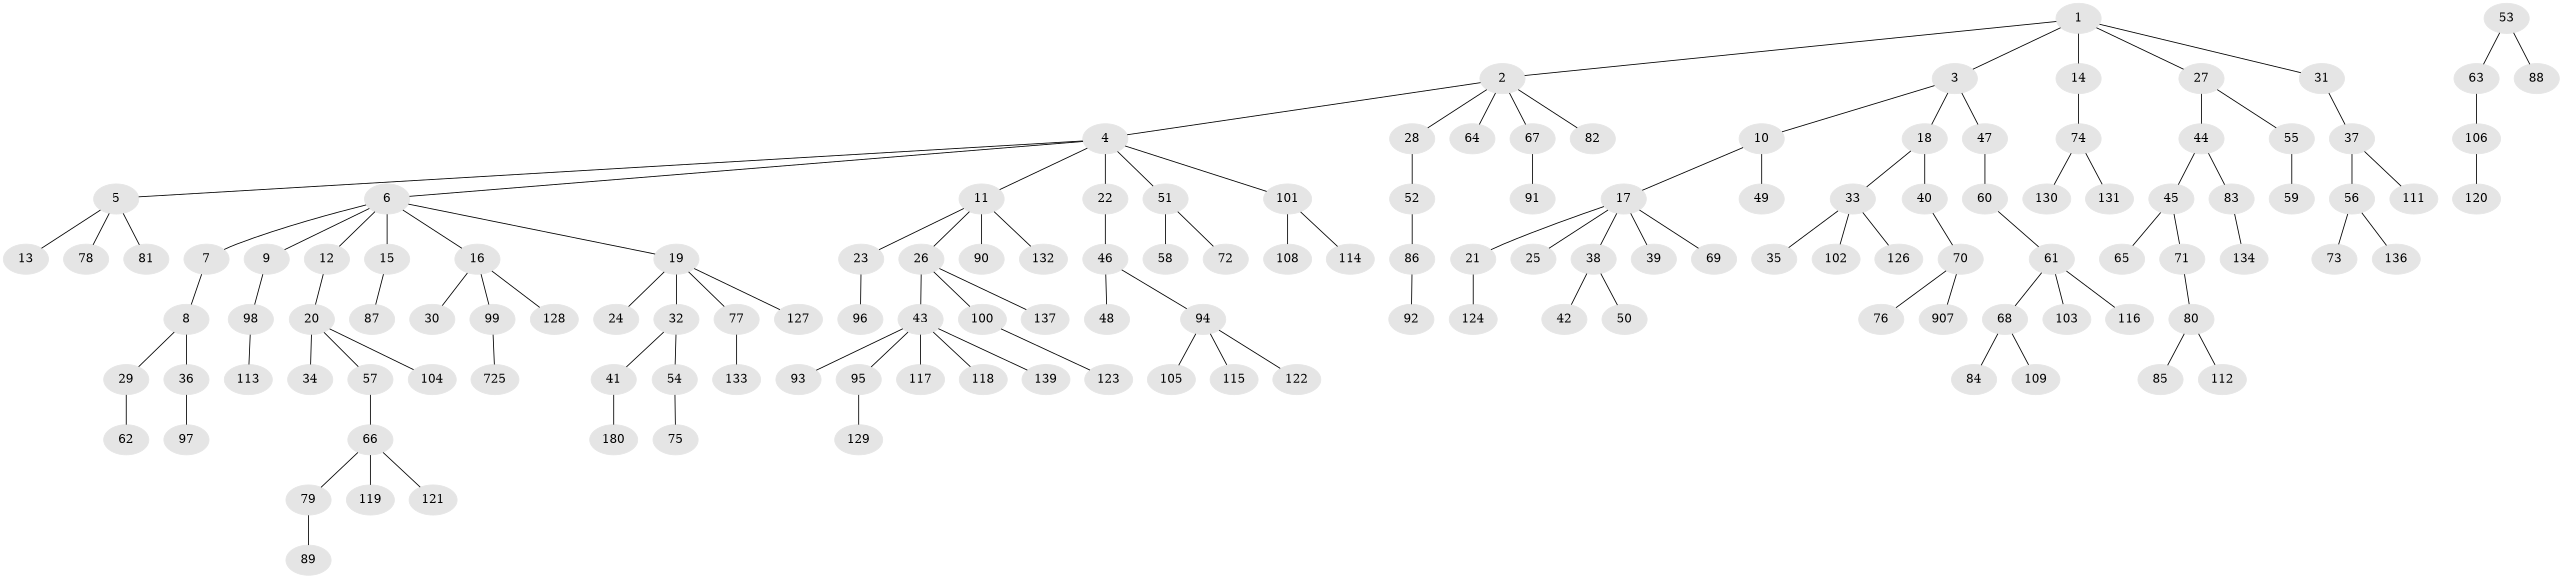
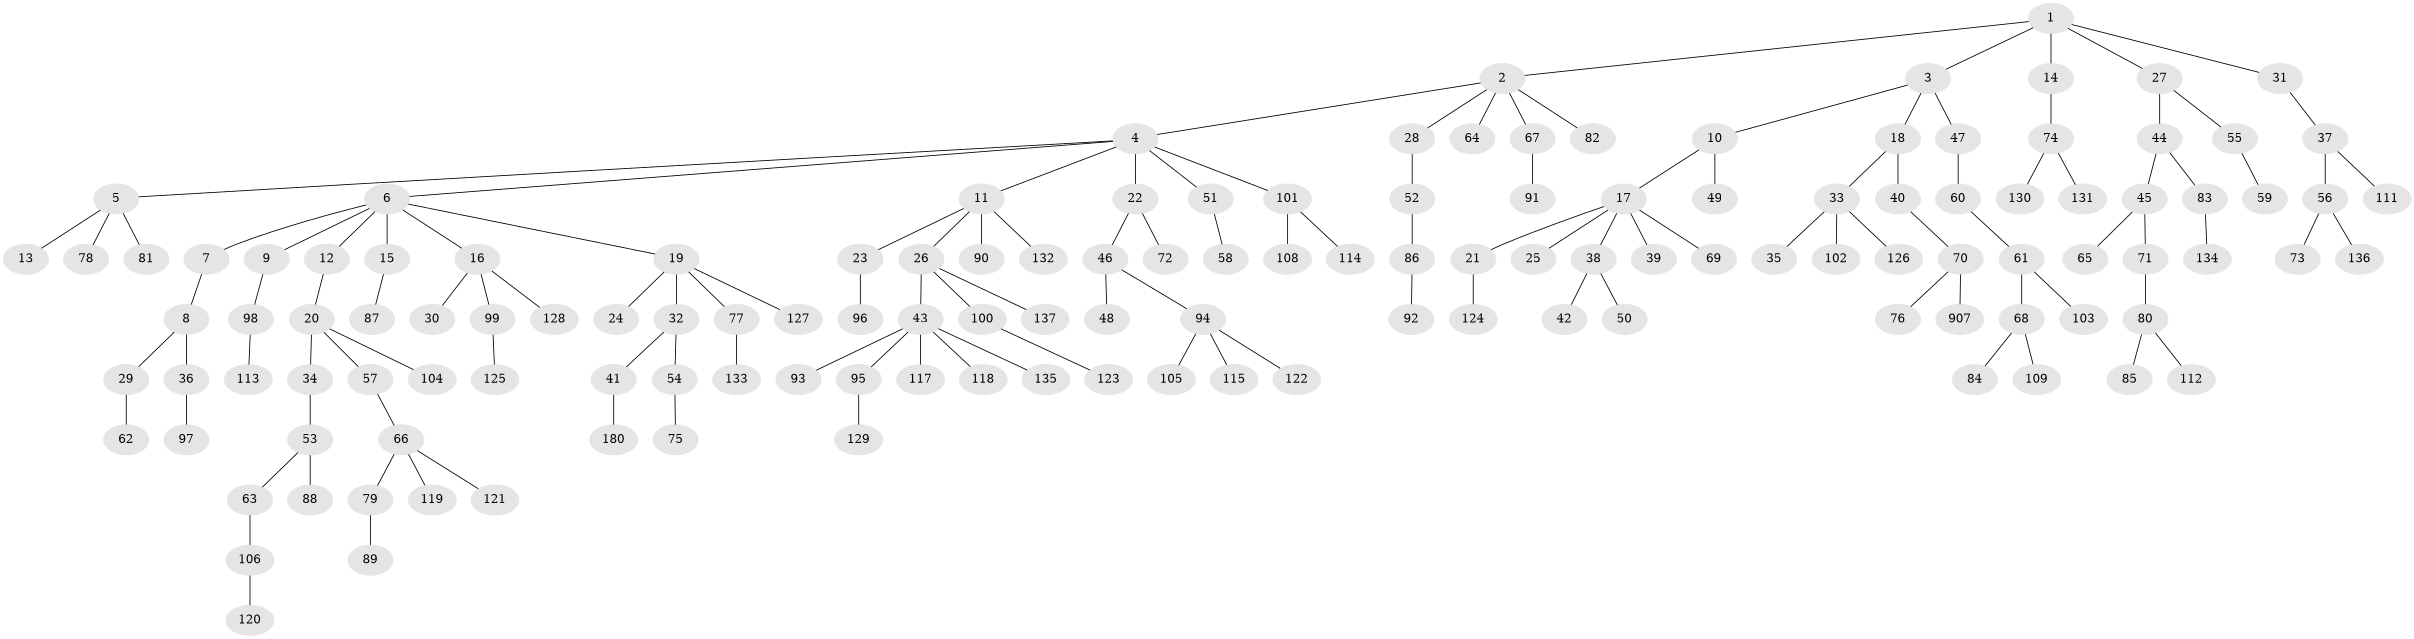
edge "51" -- "72": now "22" -- "72"
node "116": removed
node "725": label "725" -> "125"
node "139": label "139" -> "135"
edge "34" -- "53": added
